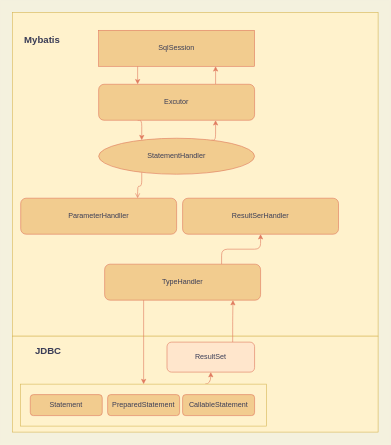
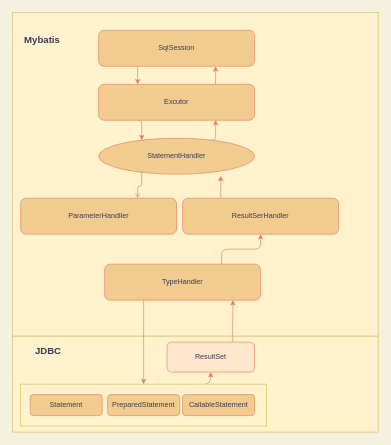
node "SqlSession": shape rectangle -> rounded rectangle
edge "ResultSerHandler" -> "StatementHandler": added
